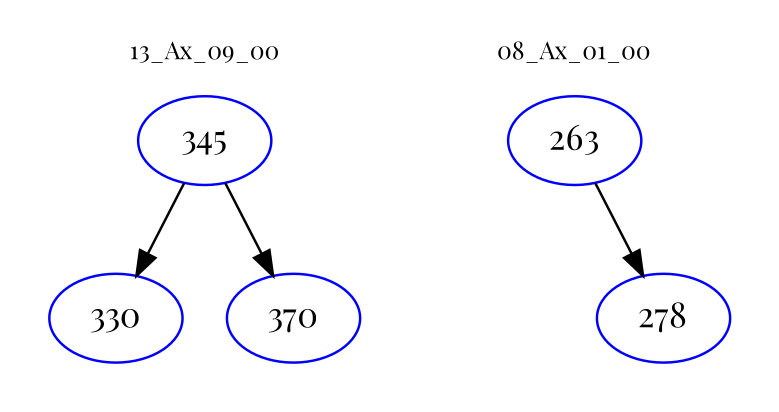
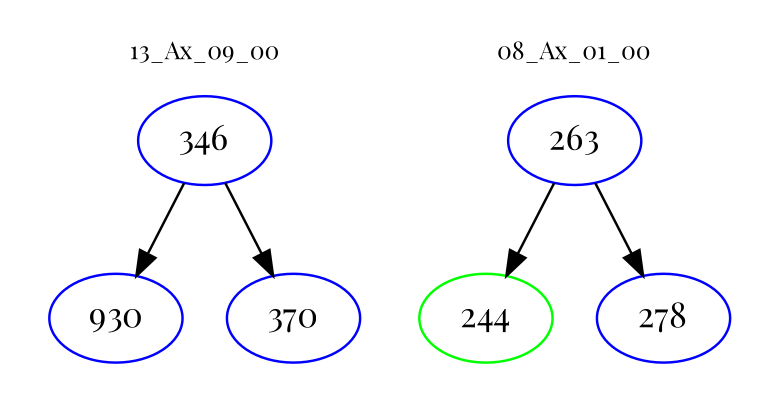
node "345": label "345" -> "346"
node "330": label "330" -> "930"
node "244": added
